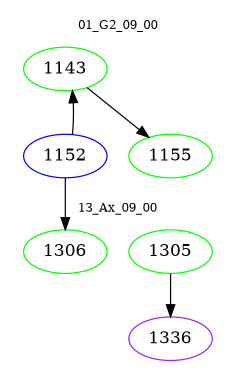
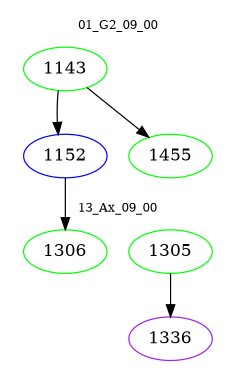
edge "1152" -> "1143": reversed
node "1155": label "1155" -> "1455"
